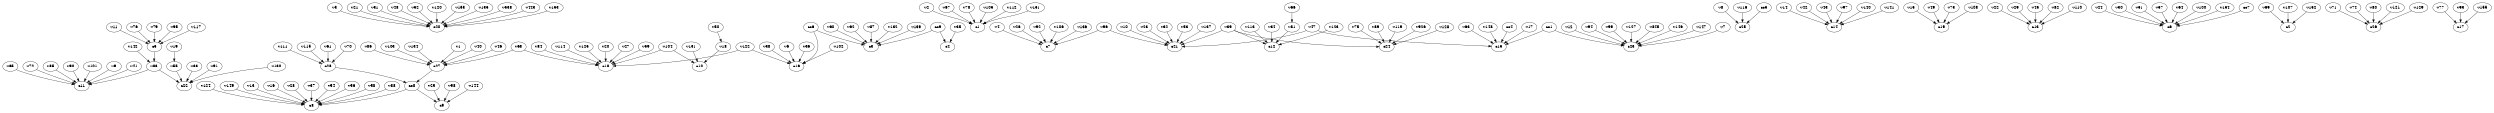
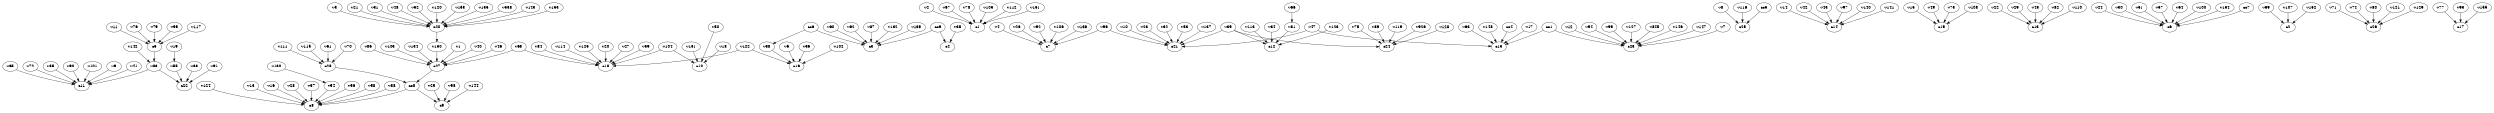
node "v443": label "v443" -> "v143"
edge "v50" -> "v18": now "v50" -> "c10"
node "v150": added
edge "co6" -> "c16": now "co6" -> "v38"
edge "v130" -> "c22": now "v130" -> "v54"
node "v149": removed
